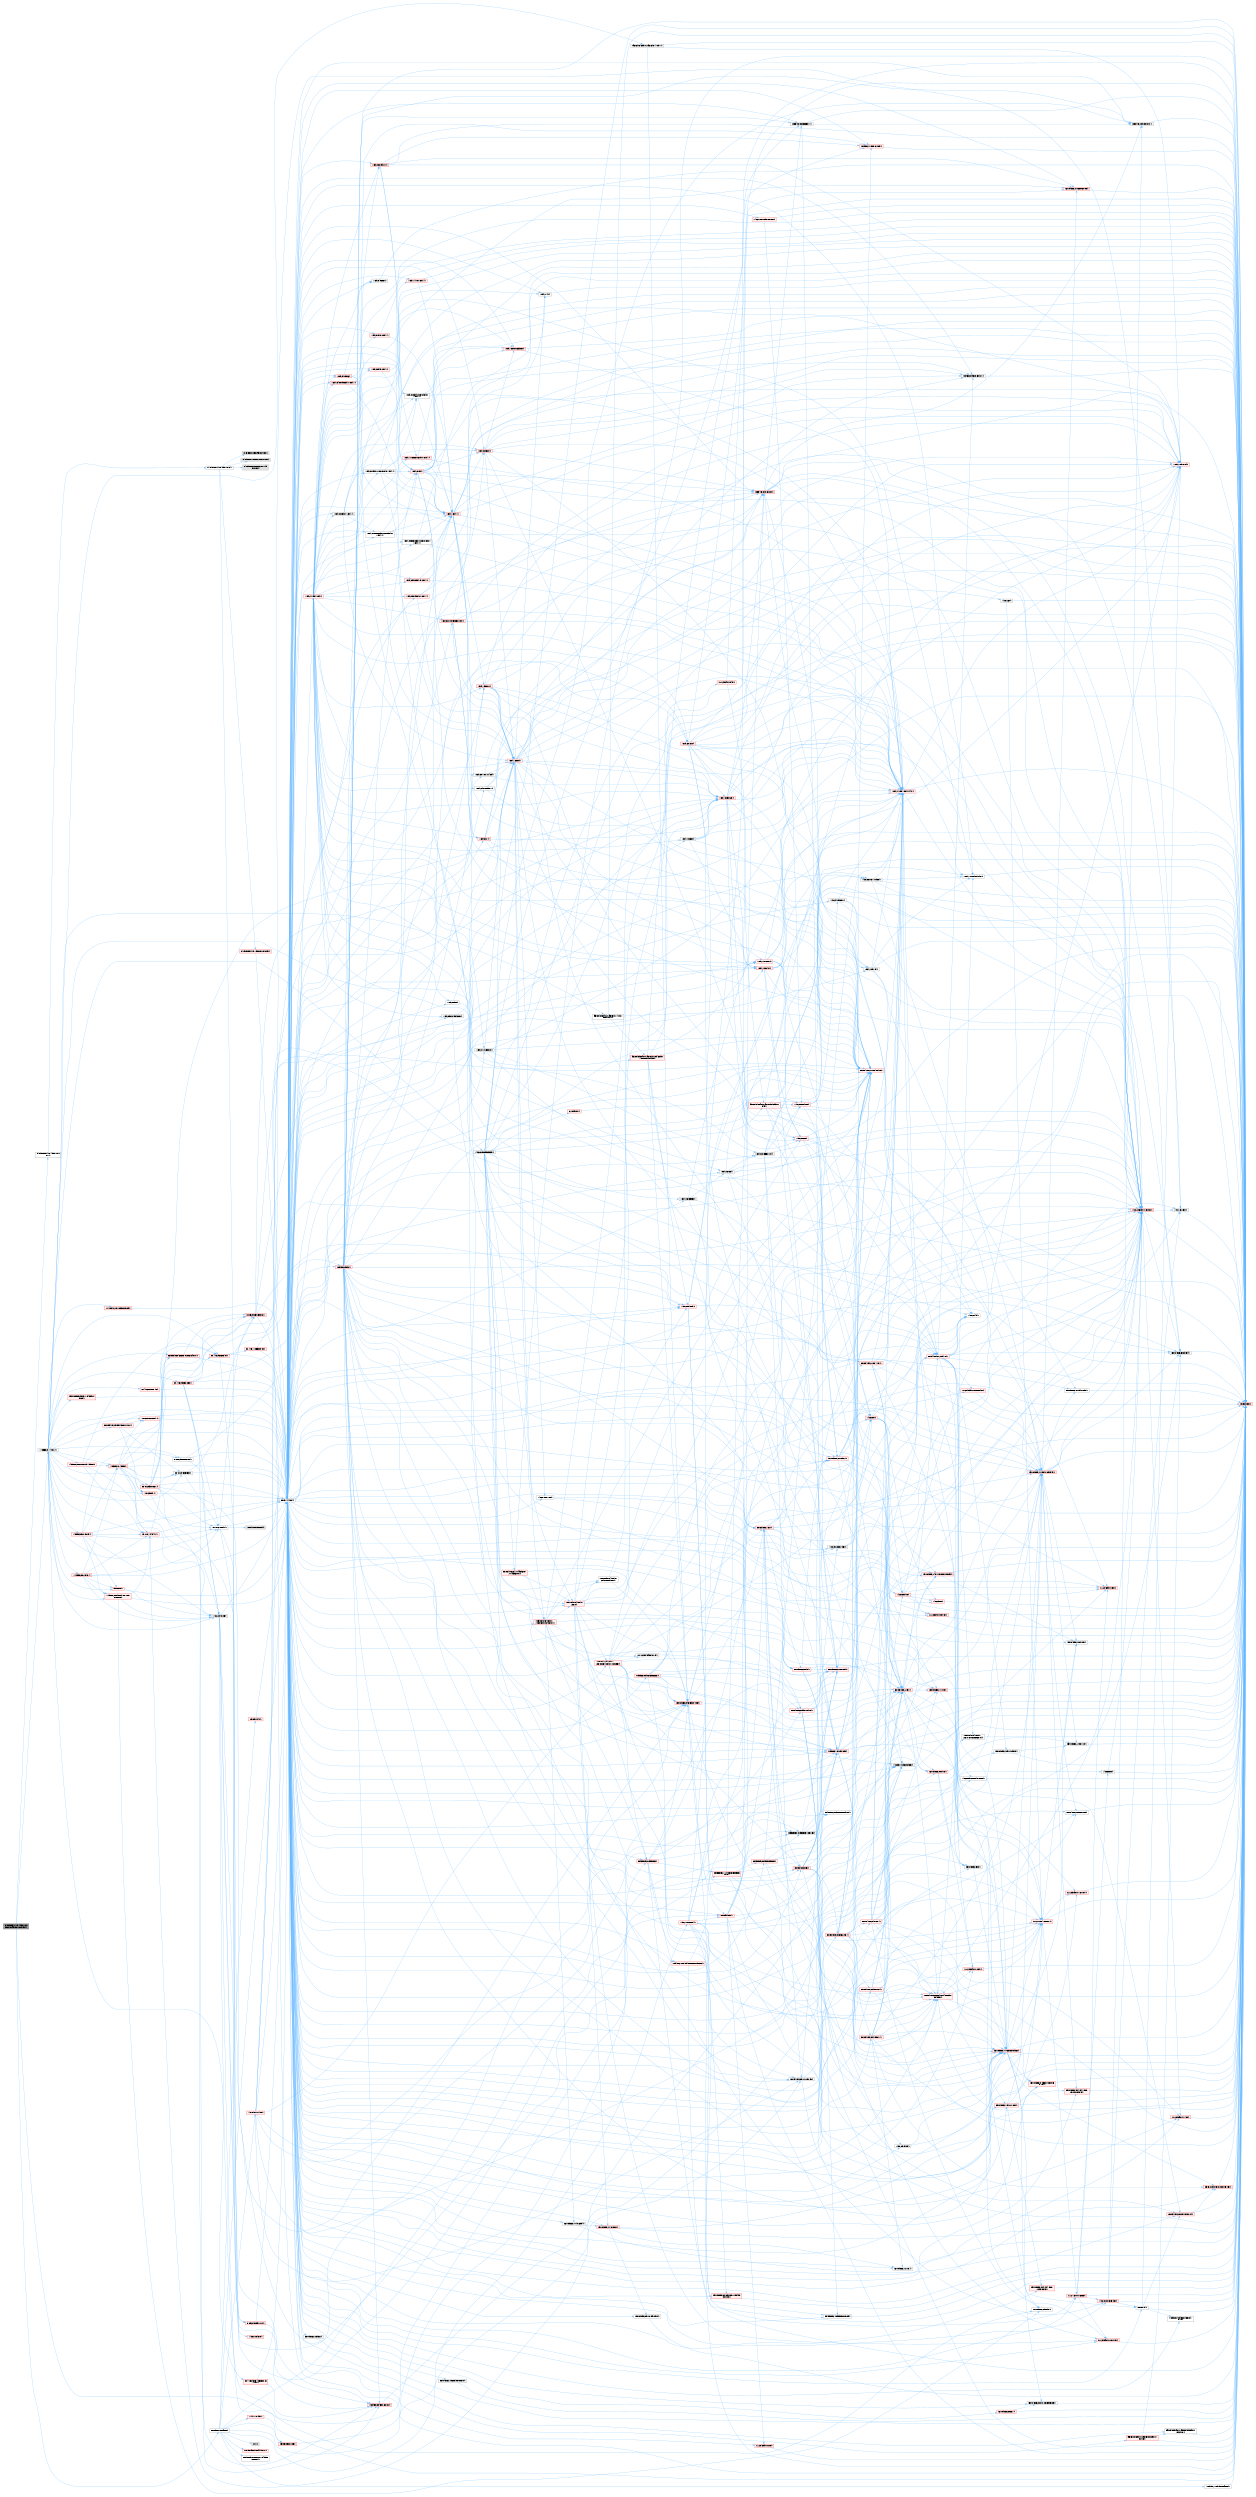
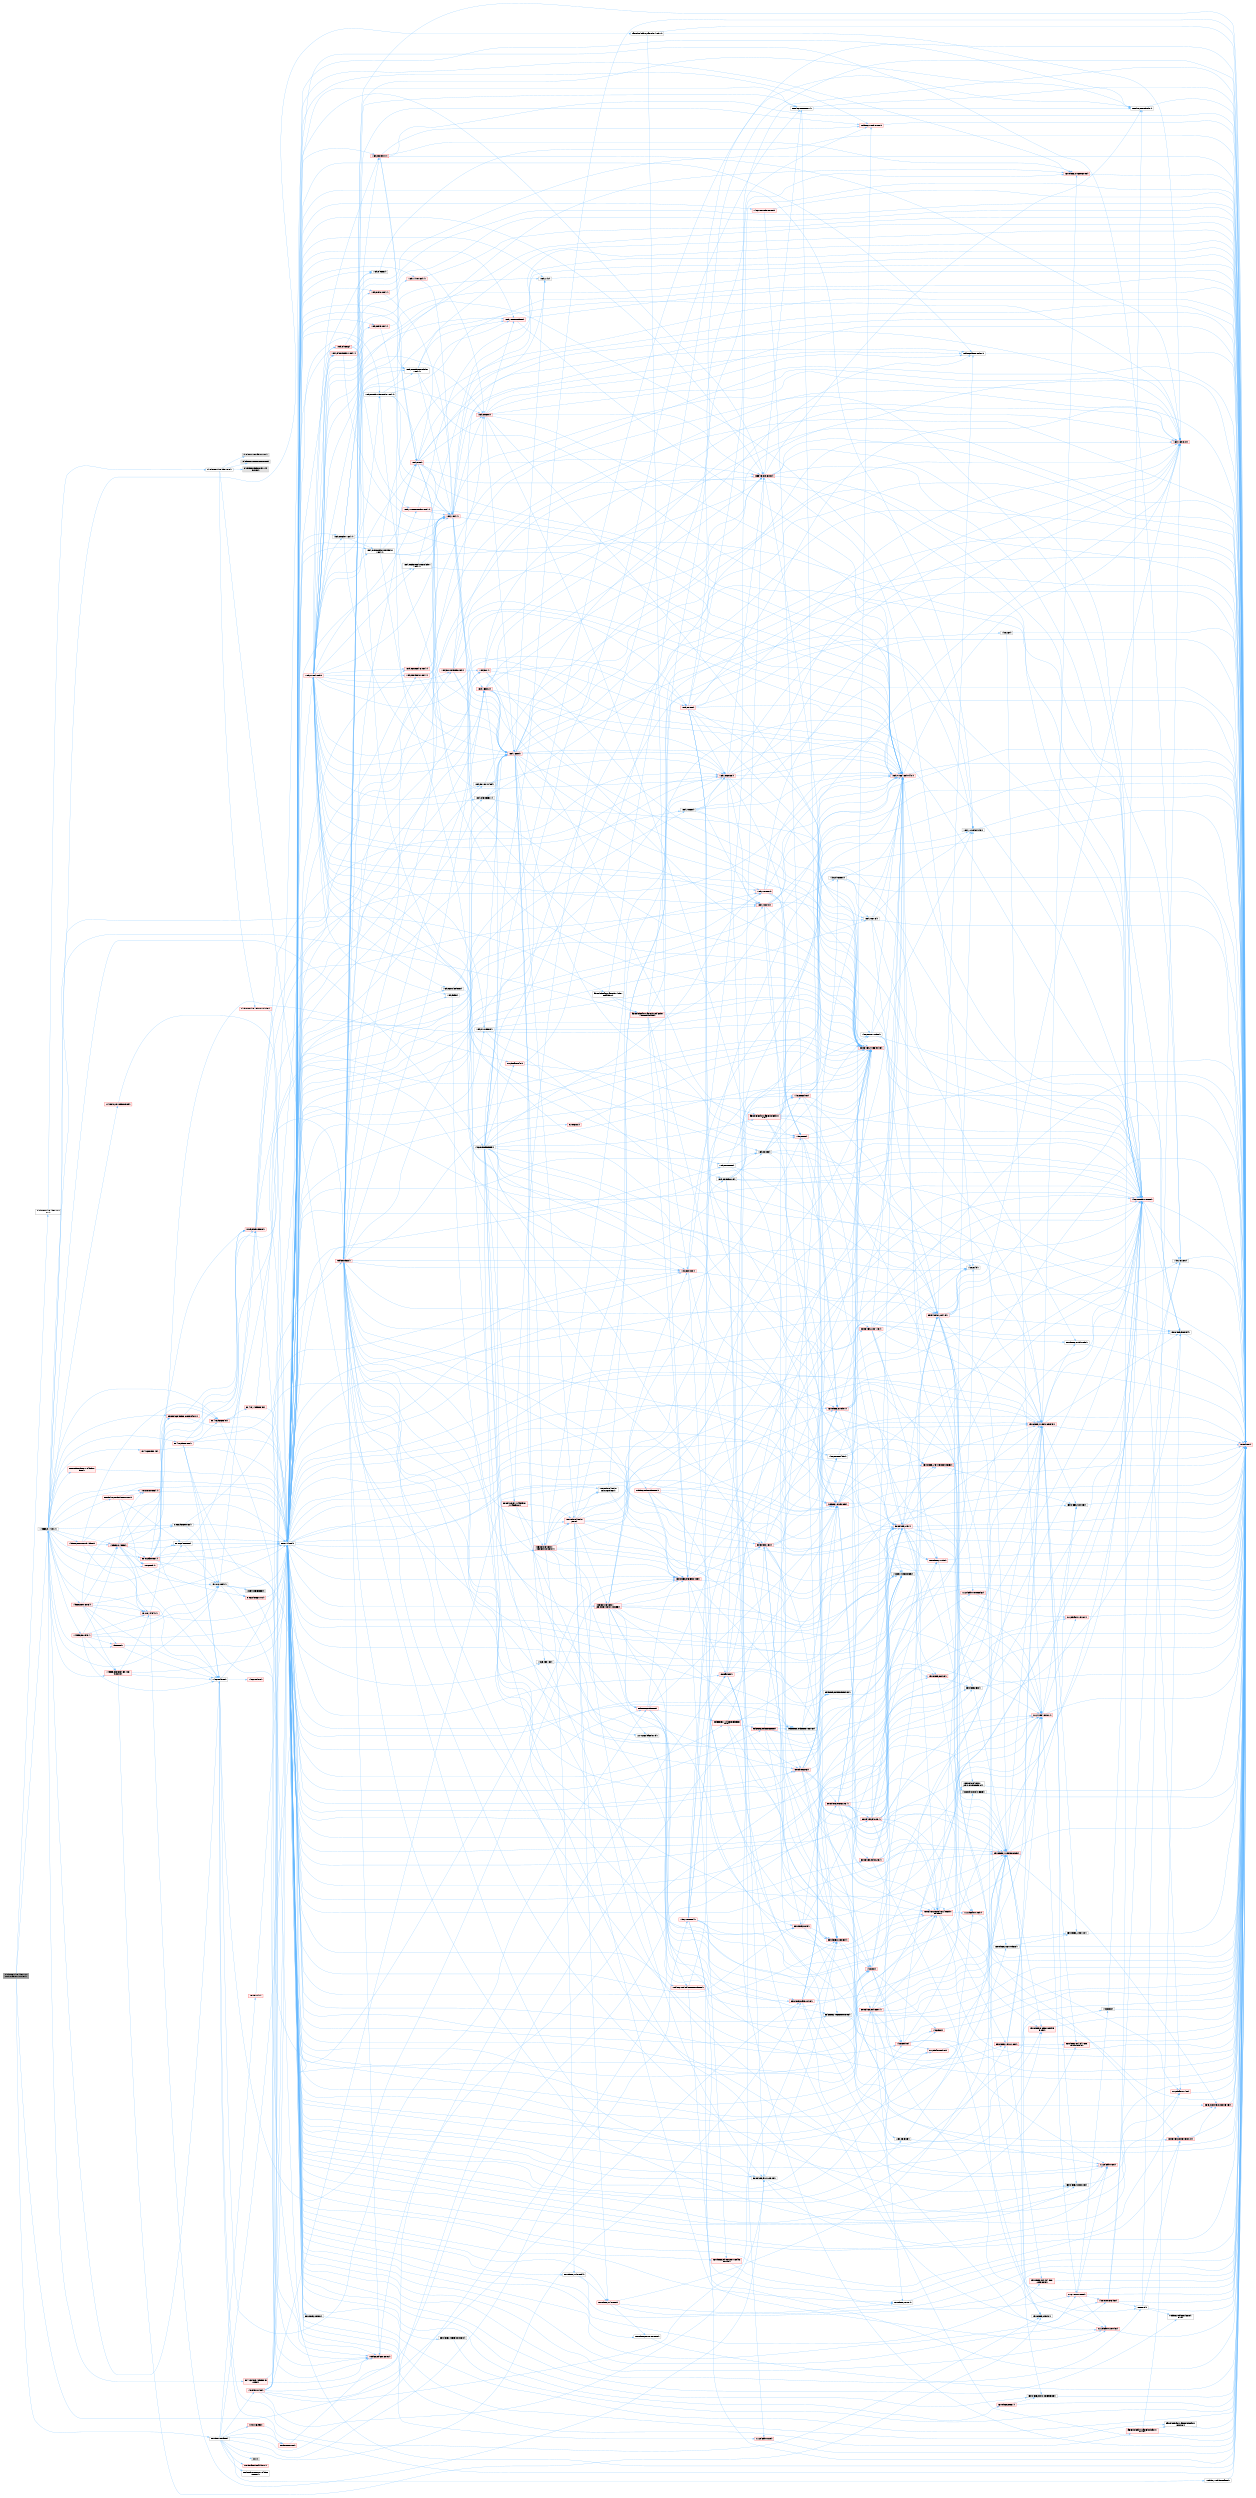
edge "Layout/Geometry.h" -> "Math/Vector2D.h": now "Layout/Geometry.h" -> "HAL/PlatformFile.h"
edge "Math/Range.h" -> "Math/RangeBound.h": reversed
